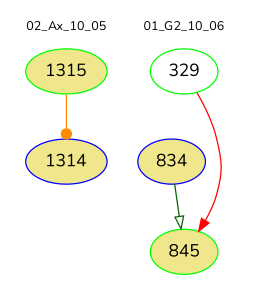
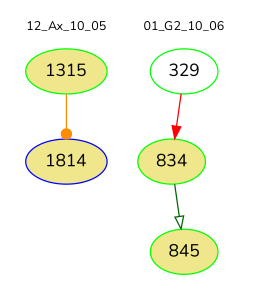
cluster "02_Ax_10_05": label "02_Ax_10_05" -> "12_Ax_10_05"
edge "329" -> "845": now "329" -> "834"
node "1314": label "1314" -> "1814"
node "834": color blue -> green
